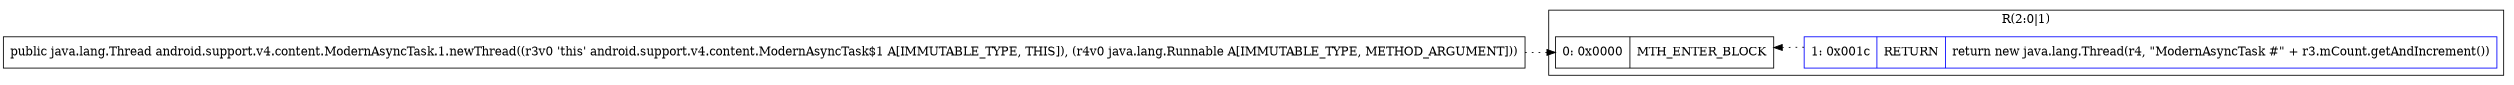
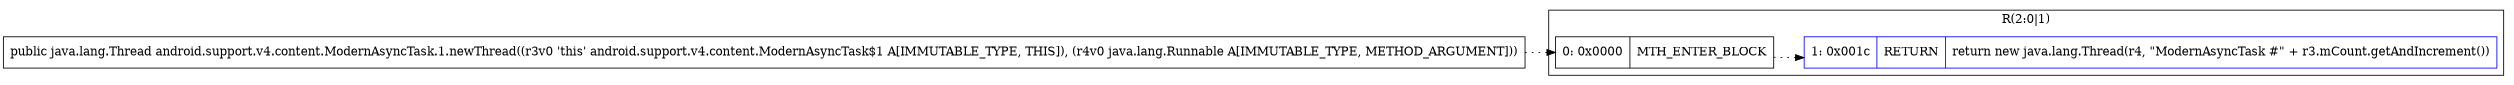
edge "1: 0x001c" -> "0: 0x0000": reversed
